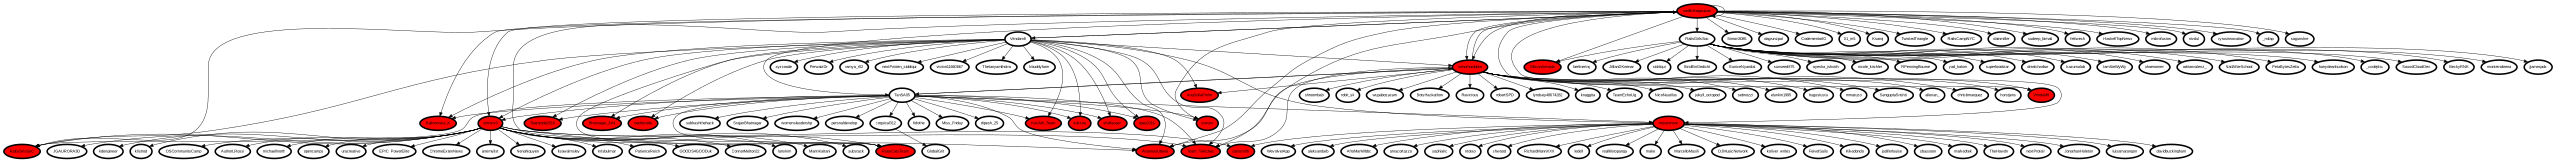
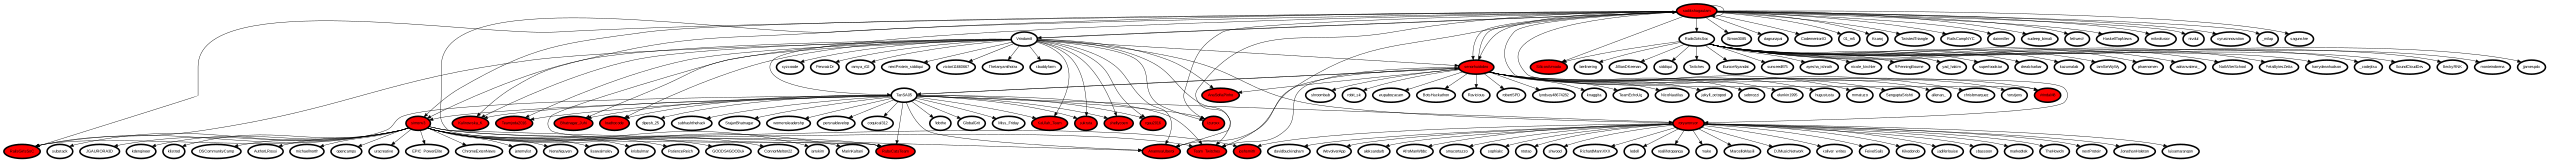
node "SindEinGedicht": label "SindEinGedicht" -> "Twitches"
edge "coquical312" -> "GlobalGrit": now "TanSA05" -> "GlobalGrit"
